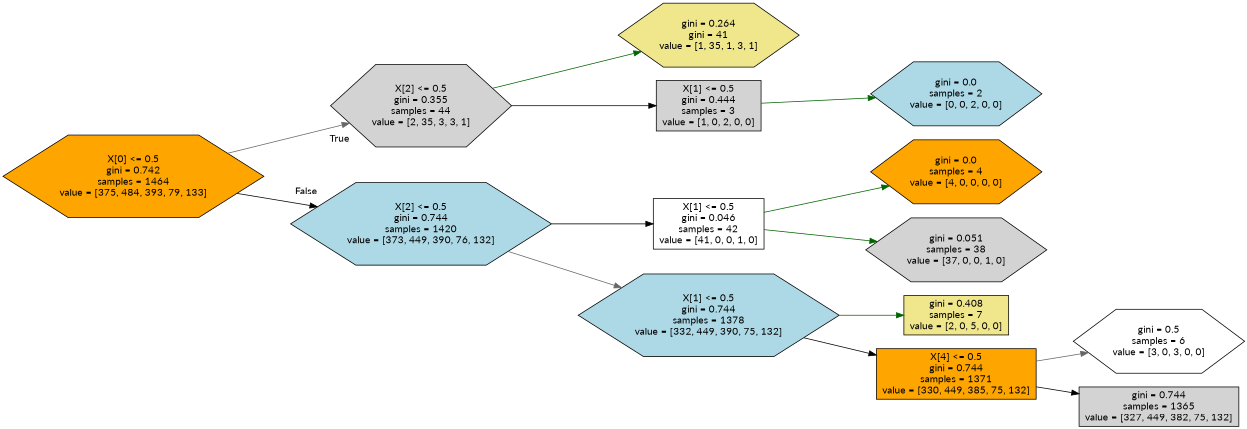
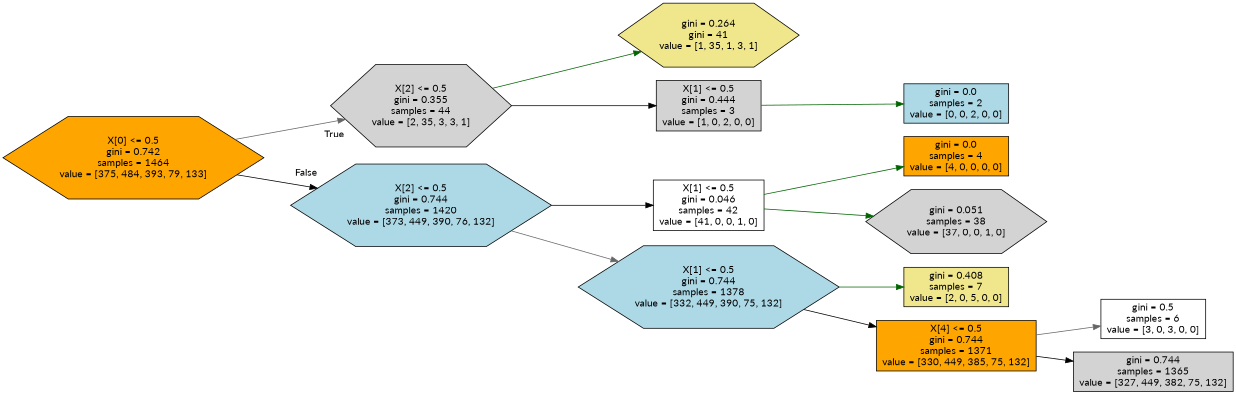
node "gini = 0.0 samples = 2 value = [0, 0, 2, 0, 0]": shape hexagon -> box
node "gini = 0.0 samples = 4 value = [4, 0, 0, 0, 0]": shape hexagon -> box
node "gini = 0.5 samples = 6 value = [3, 0, 3, 0, 0]": shape hexagon -> box
